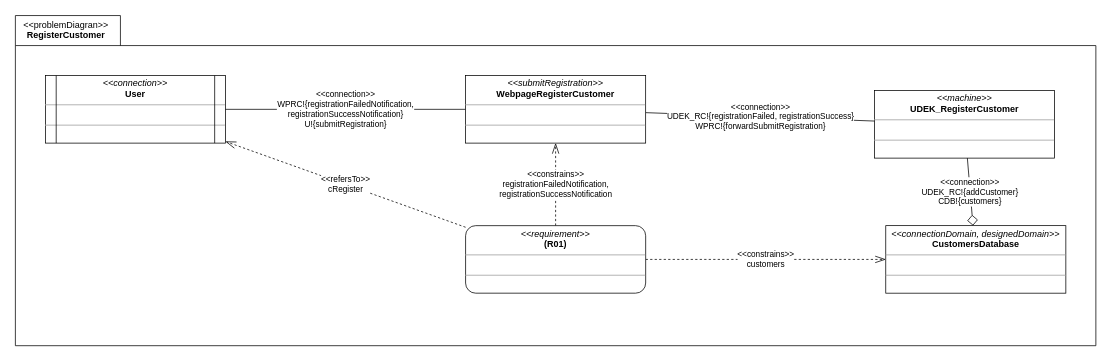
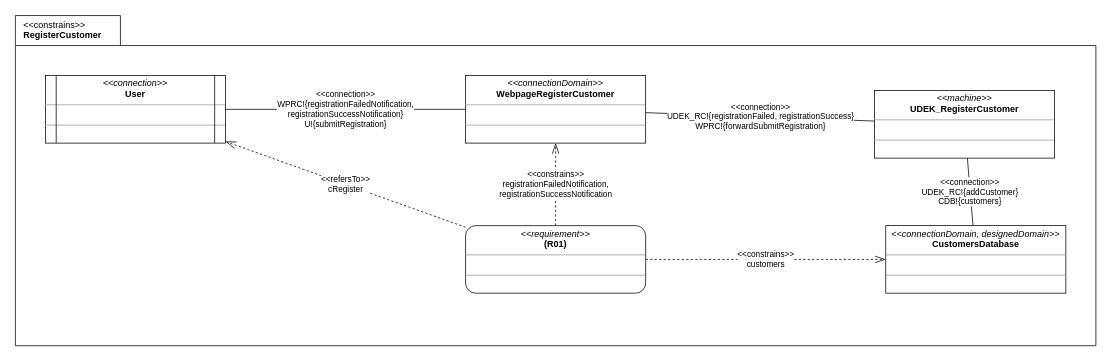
node "<<problemDiagran>> RegisterCustomer": label "<<problemDiagran>> RegisterCustomer" -> "<<constrains>> RegisterCustomer"
node "<<submitRegistration>> WebpageRegisterCustomer": label "<<submitRegistration>> WebpageRegisterCustomer" -> "<<connectionDomain>> WebpageRegisterCustomer"
edge "<<machine>> UDEK_RegisterCustomer" -> "<<connectionDomain, designedDomain>> CustomersDatabase": arrowhead diamond -> none
